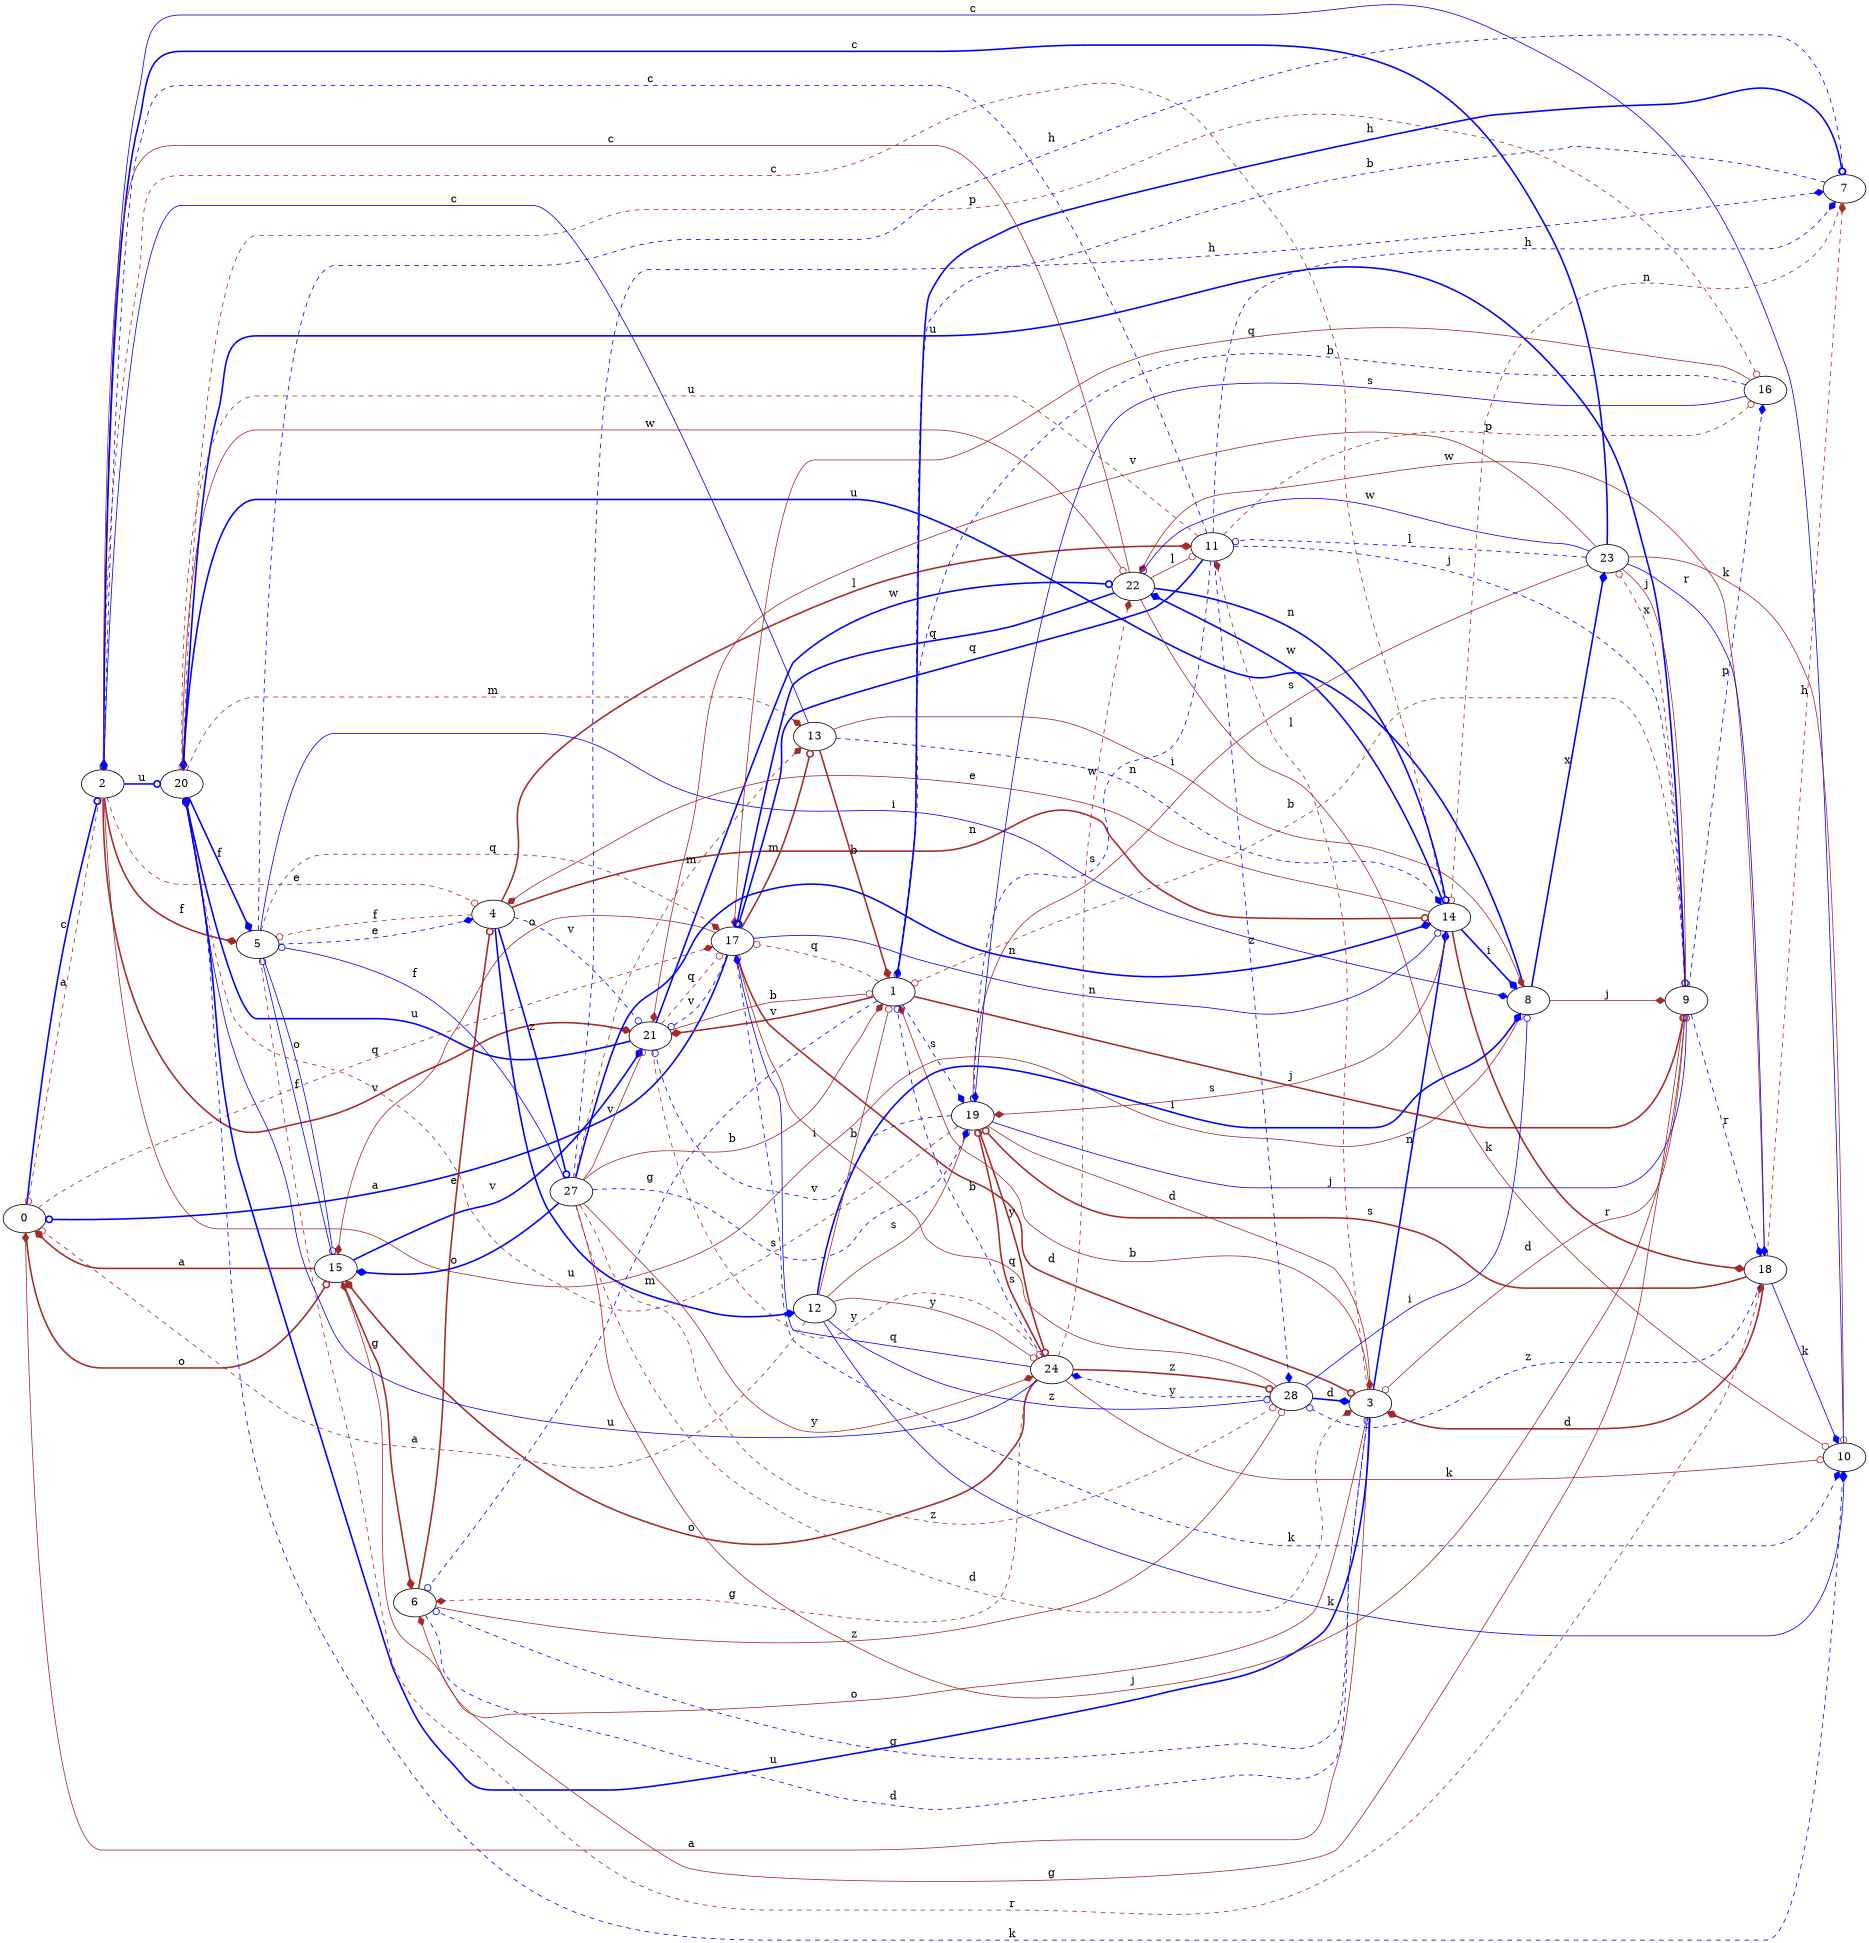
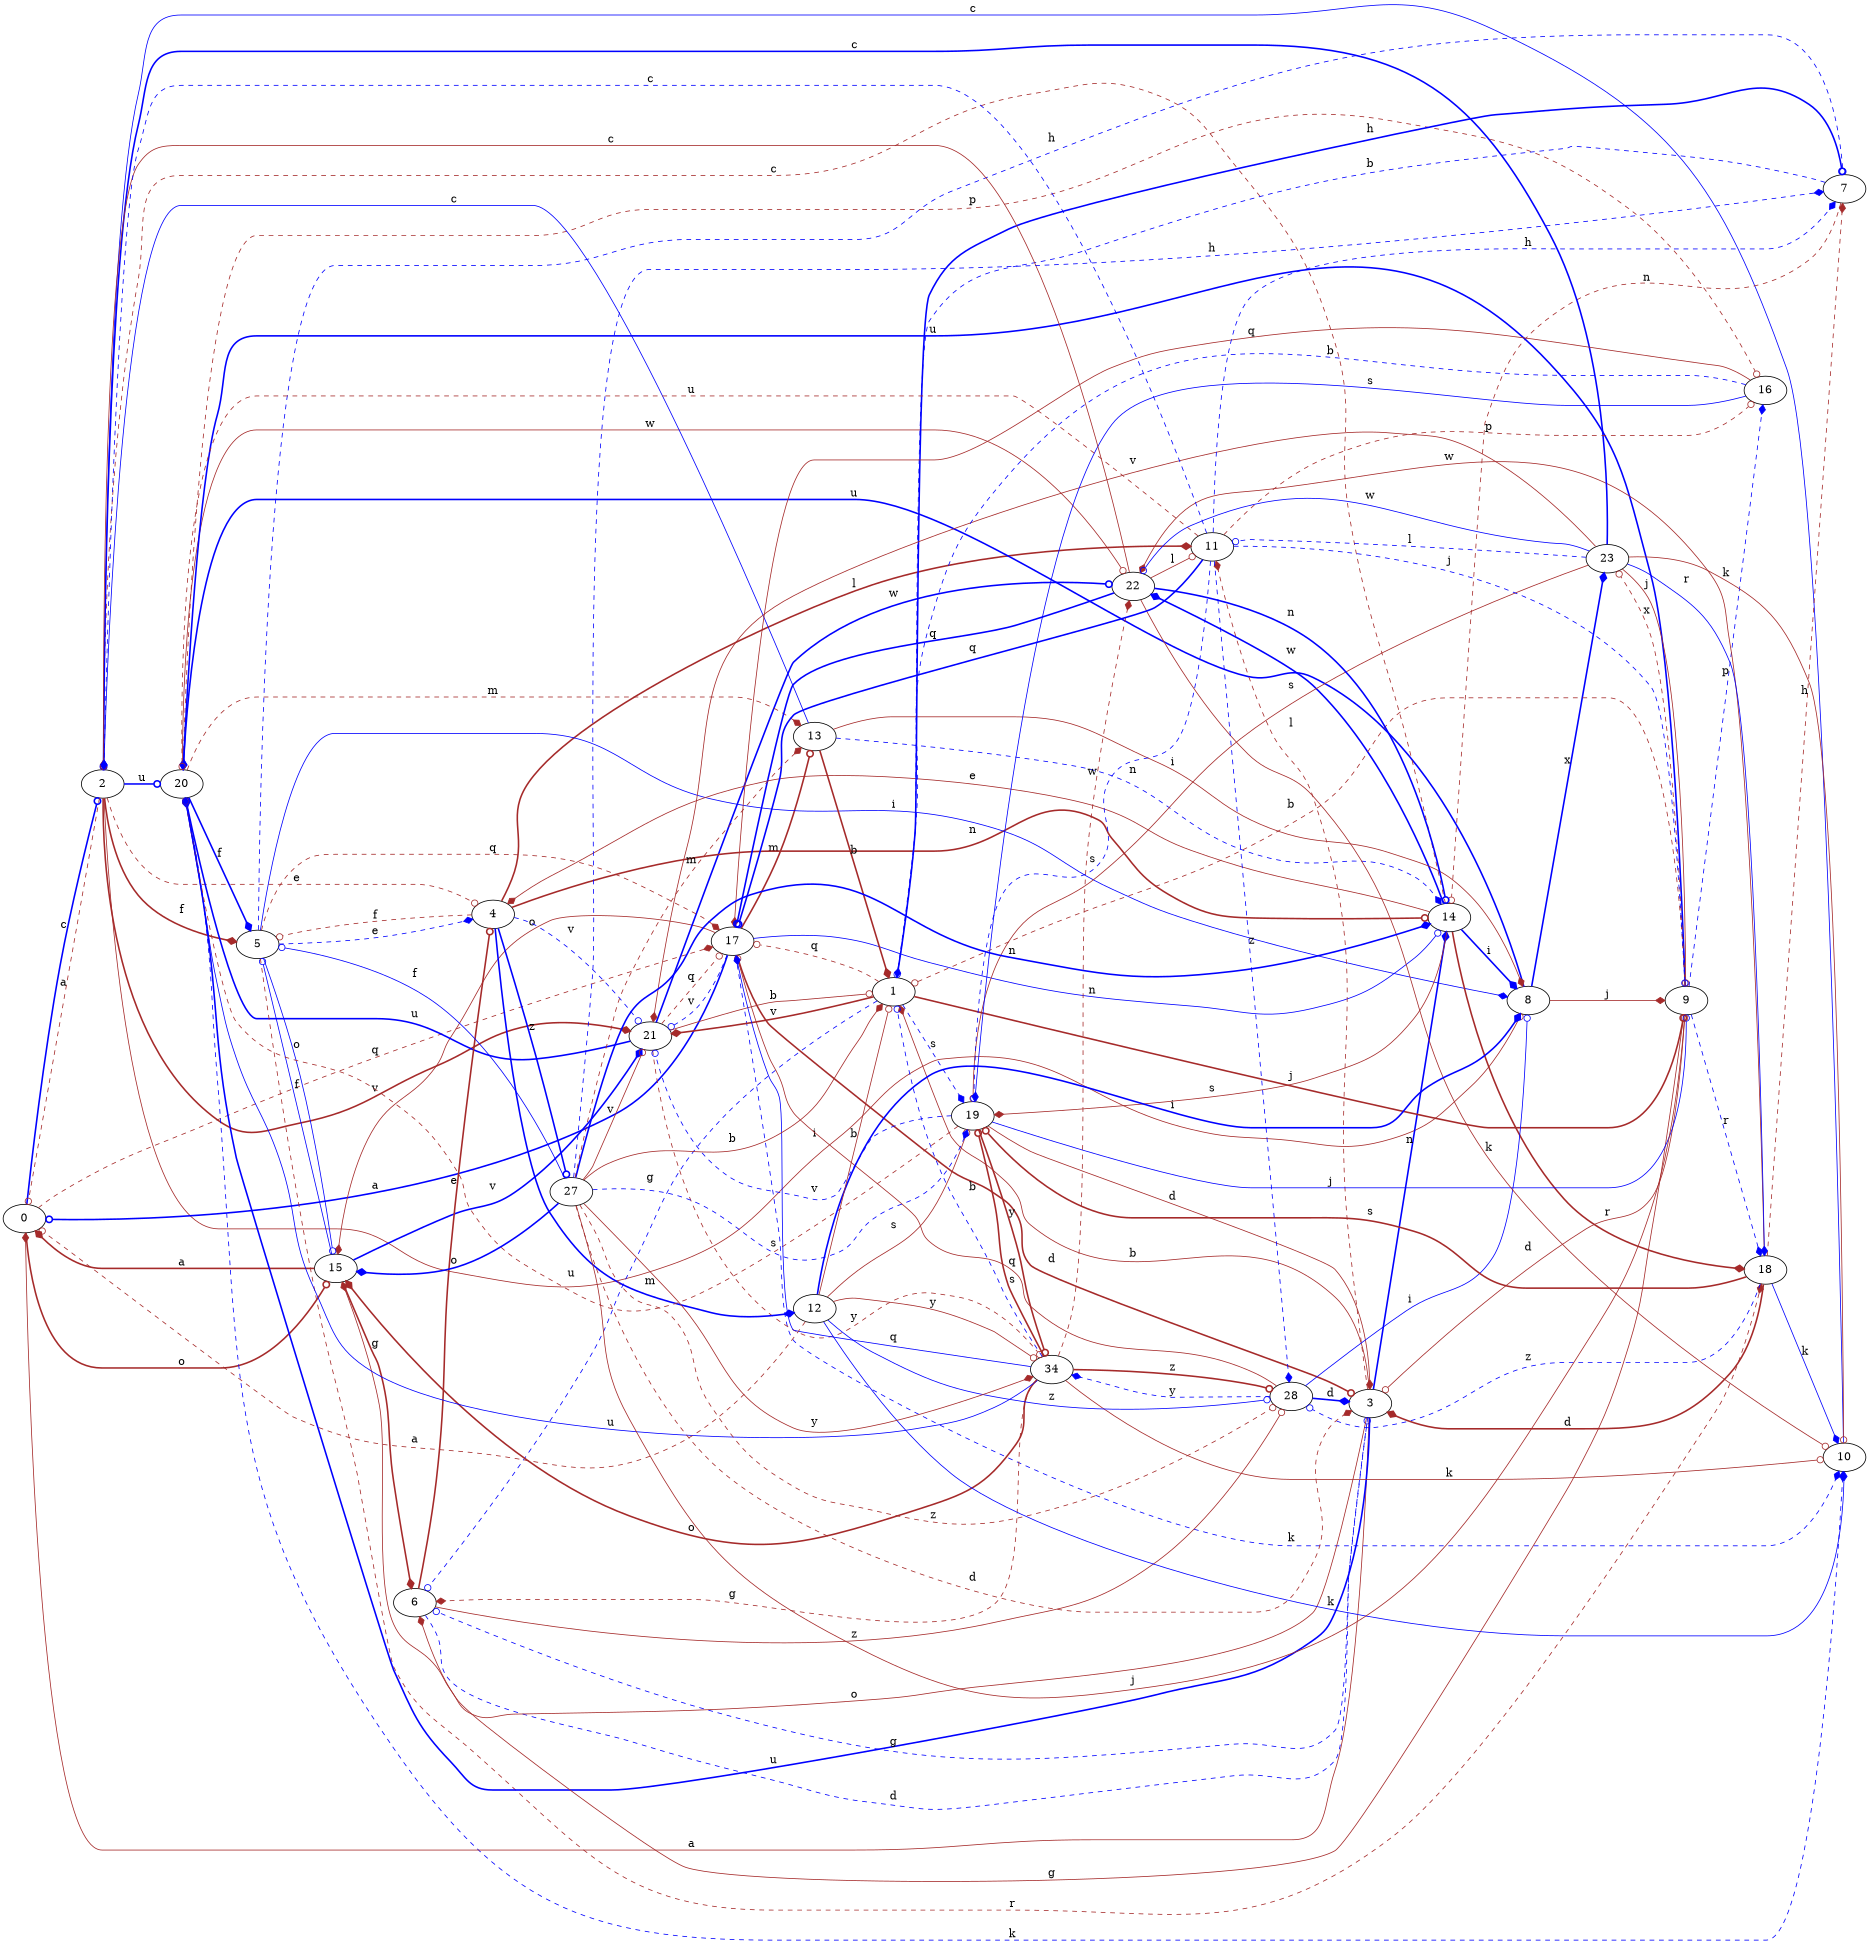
node "24": label "24" -> "34"
